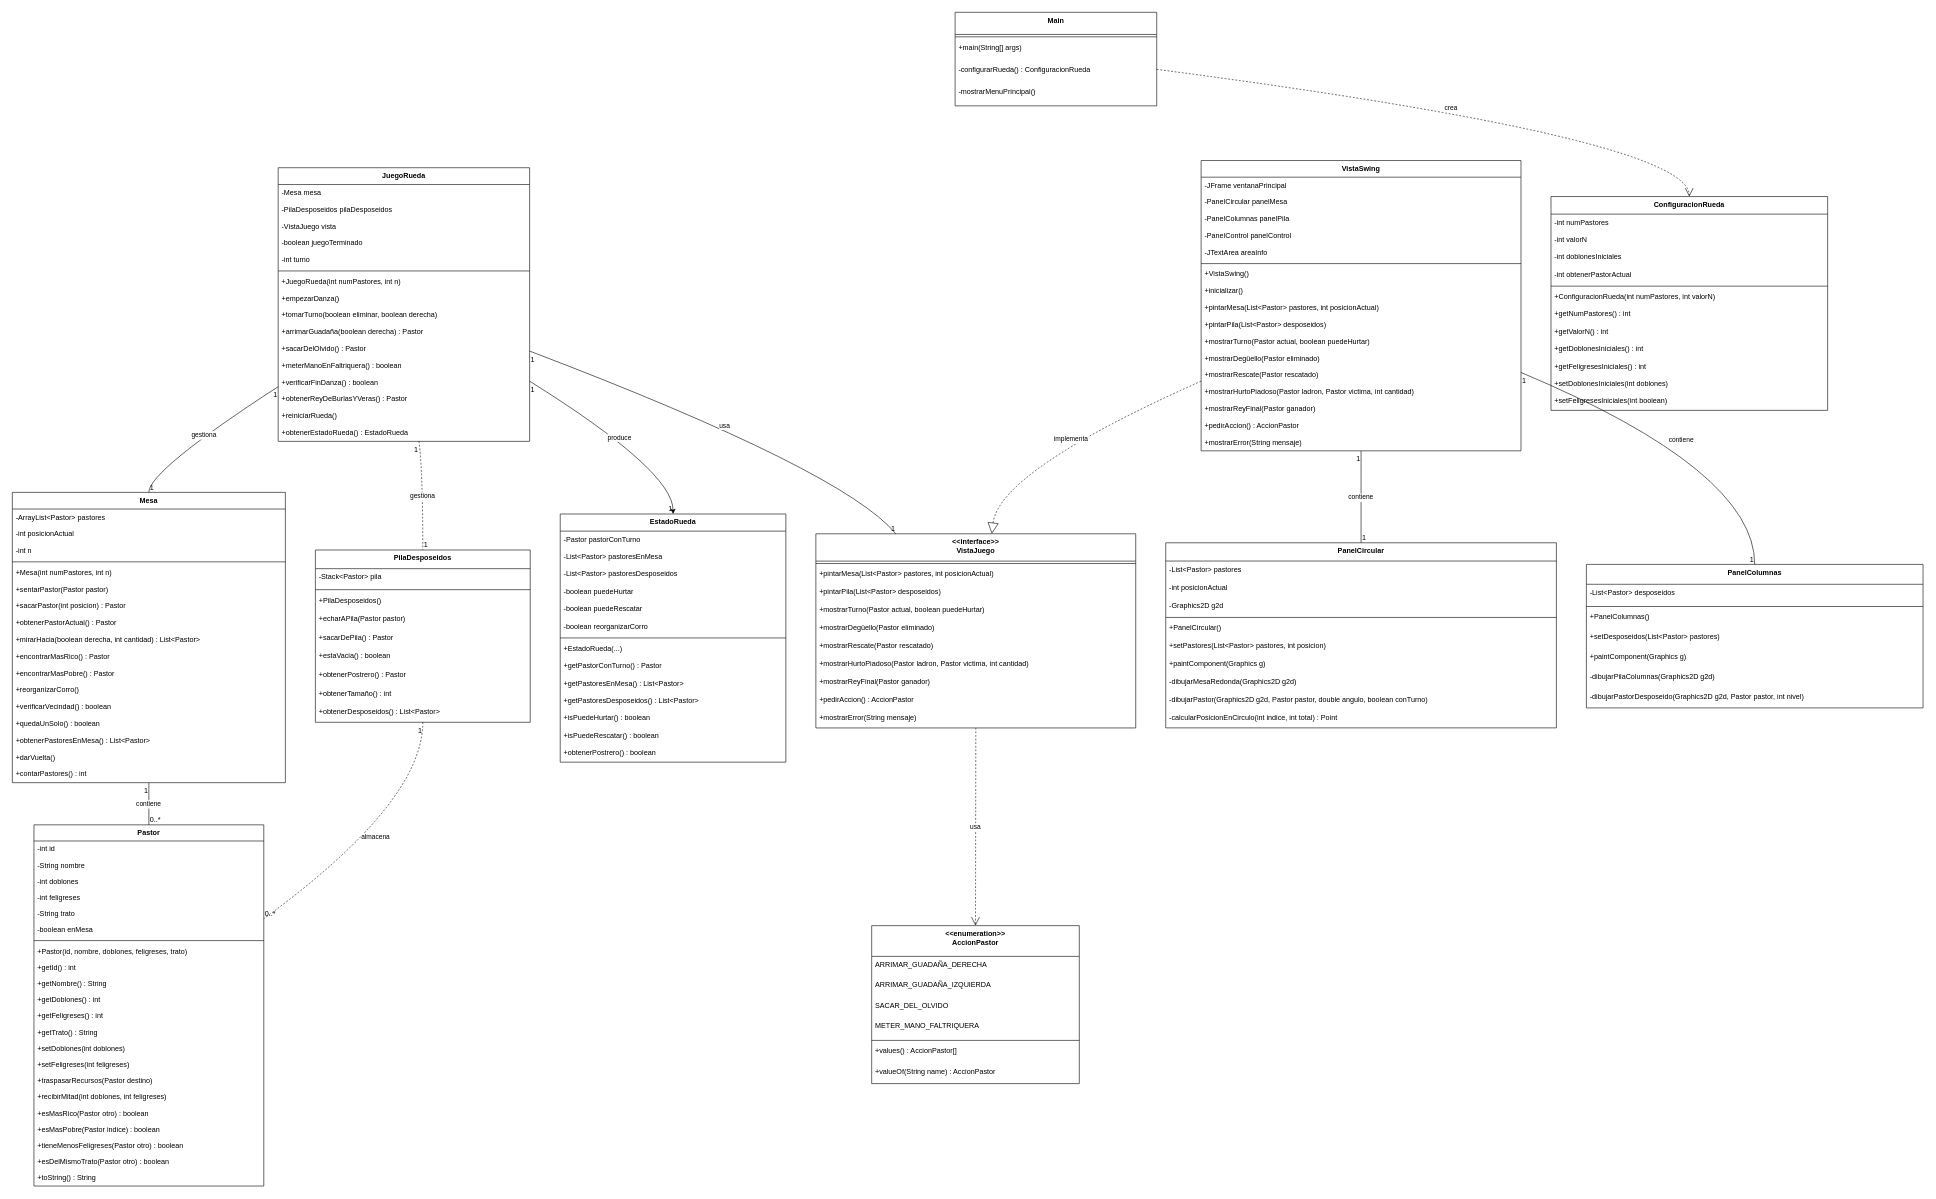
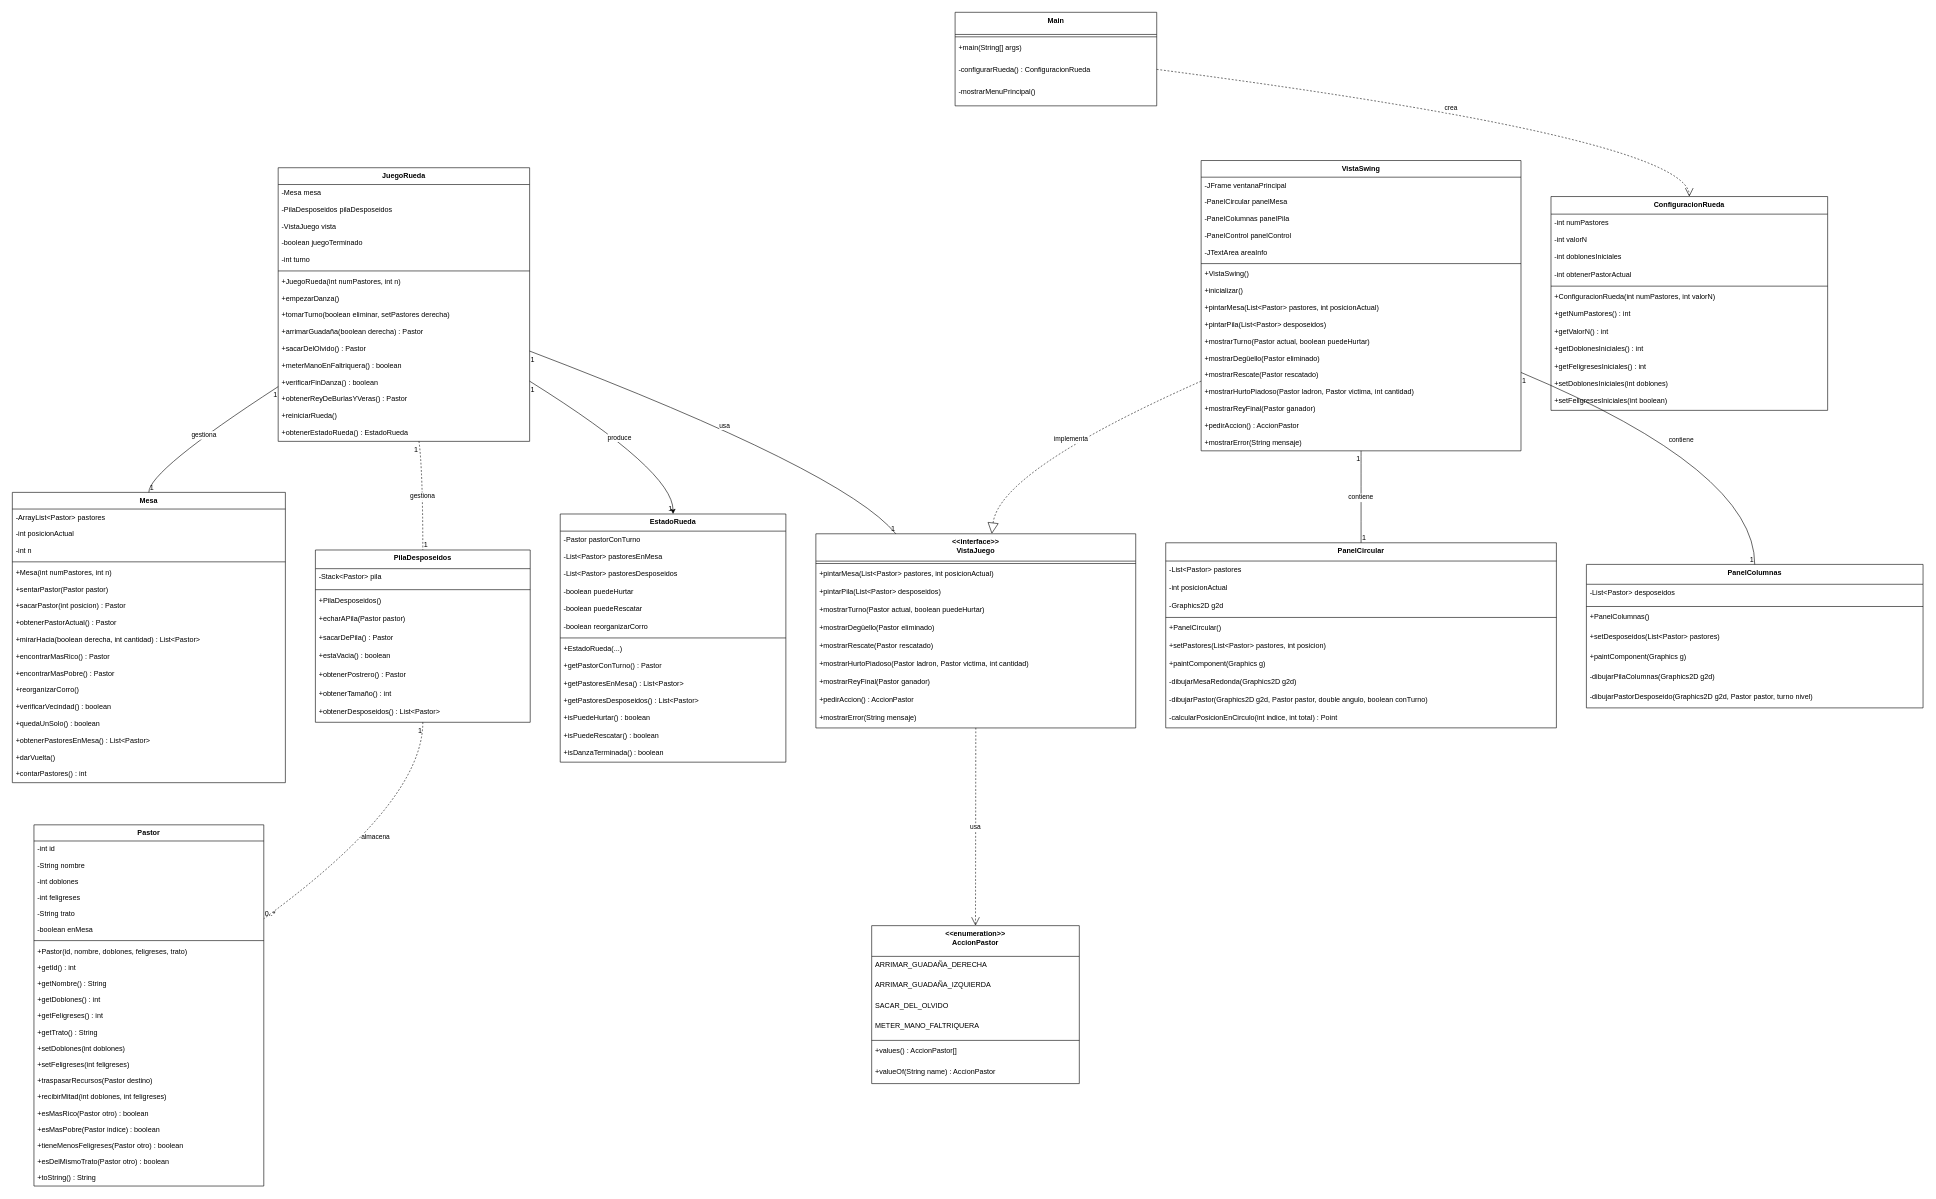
node "+tomarTurno(boolean eliminar, boolean derecha)": label "+tomarTurno(boolean eliminar, boolean derecha)" -> "+tomarTurno(boolean eliminar, setPastores derecha)"
node "-dibujarPastorDesposeido(Graphics2D g2d, Pastor pastor, int nivel)": label "-dibujarPastorDesposeido(Graphics2D g2d, Pastor pastor, int nivel)" -> "-dibujarPastorDesposeido(Graphics2D g2d, Pastor pastor, turno nivel)"
node "+obtenerPostrero() : boolean": label "+obtenerPostrero() : boolean" -> "+isDanzaTerminada() : boolean"
edge "Mesa" -- "Pastor": removed, labels "1", "contiene", "0..*"
